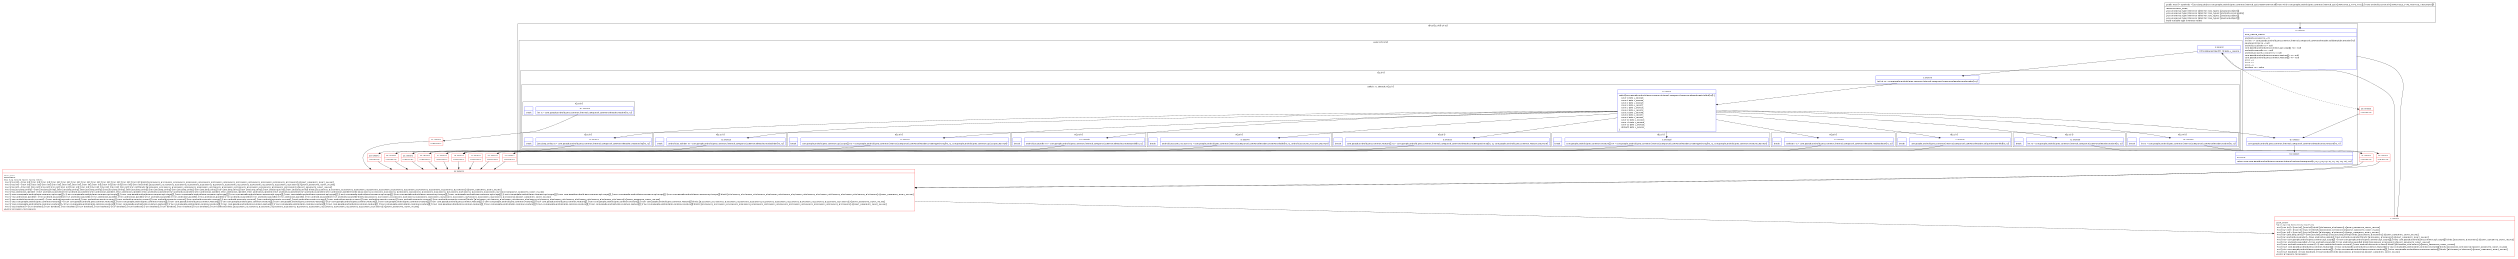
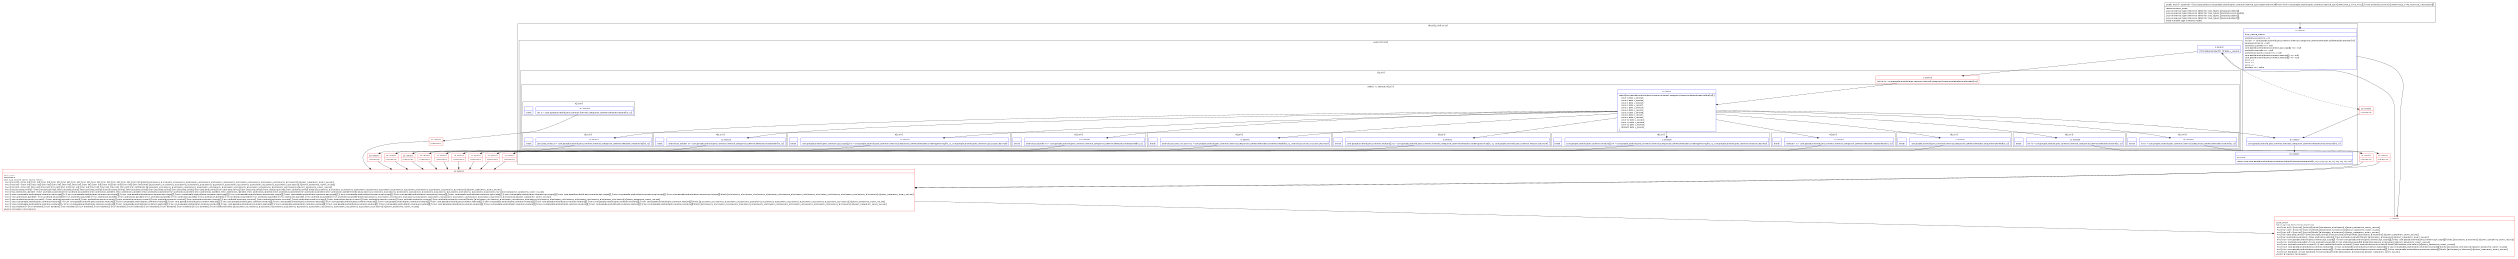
node "3: 0x0019": color blue -> red
edge "7: 0x002d" -> "24: 0x0013": now "7: 0x002d" -> "23: 0x0013"
